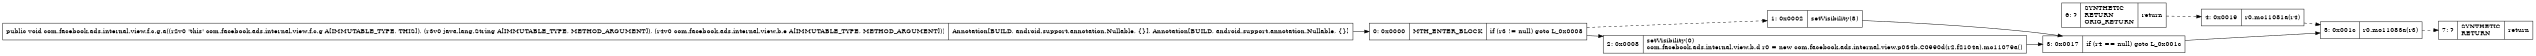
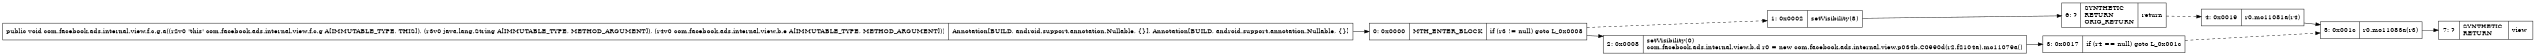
edge "4: 0x0019" -> "5: 0x001c": style dashed -> solid
edge "1: 0x0002" -> "3: 0x0017": now "1: 0x0002" -> "6: ?"
edge "5: 0x001c" -> "7: ?": style dashed -> solid
node "7: ?": text "return" -> "view"
edge "3: 0x0017" -> "5: 0x001c": style solid -> dashed
